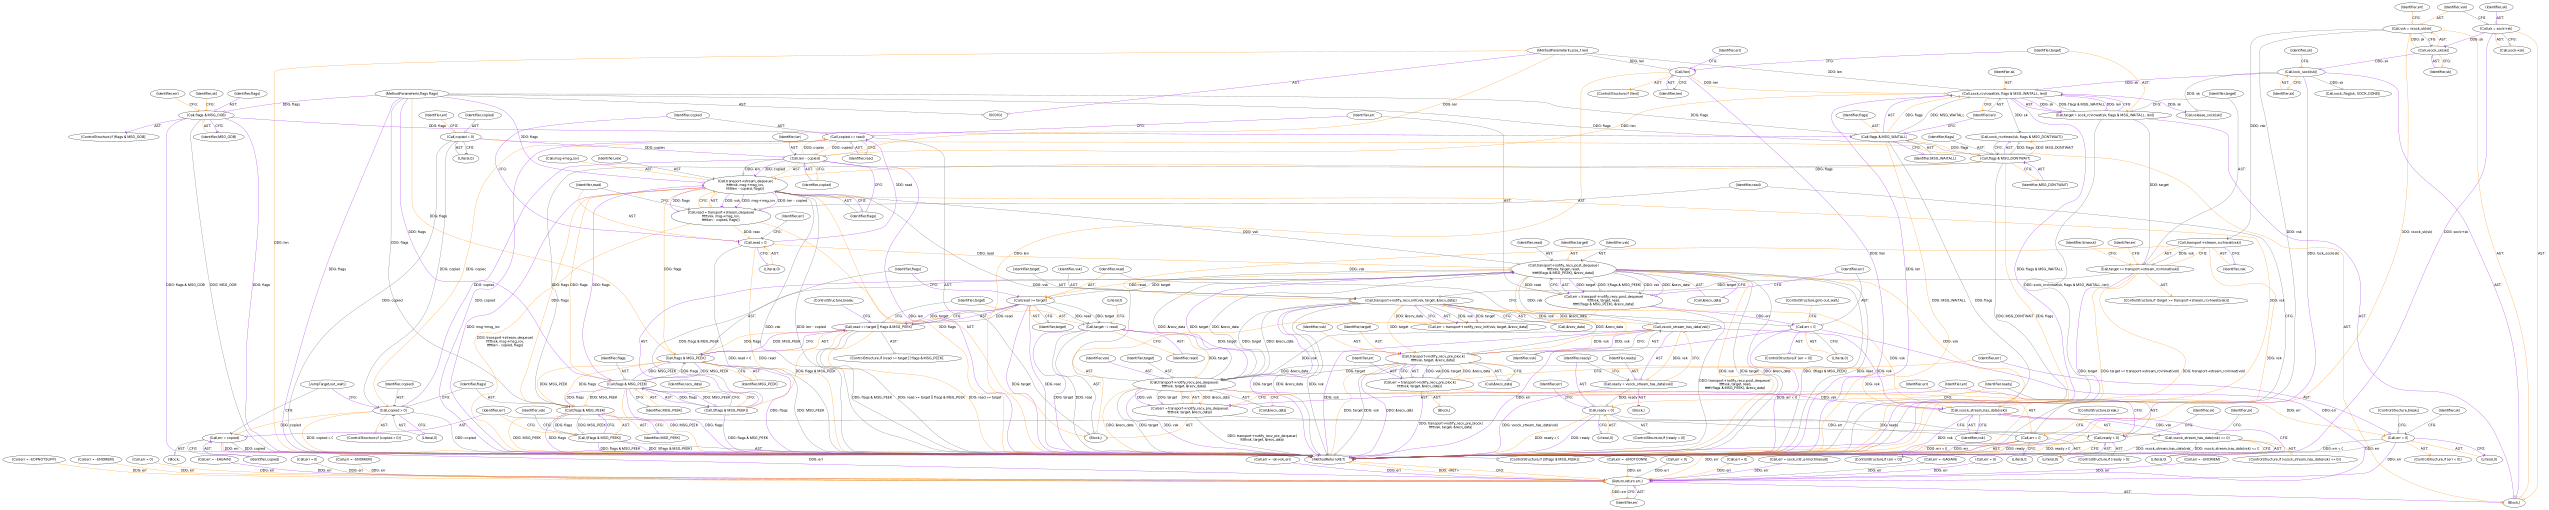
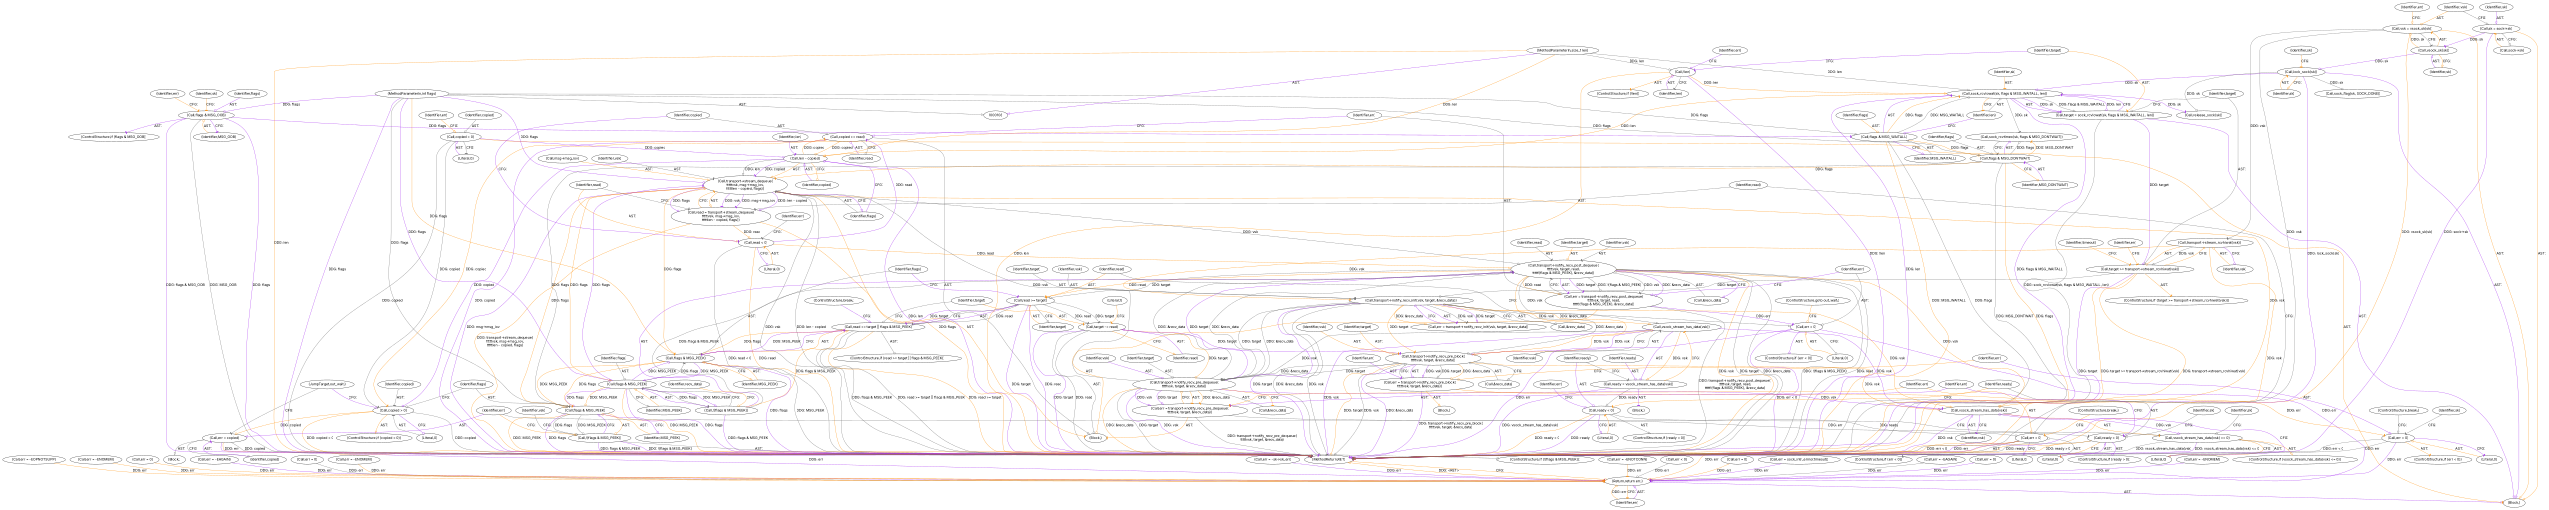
node "(MethodParameterIn,flags flags)": label "(MethodParameterIn,flags flags)" -> "(MethodParameterIn,int flags)"
